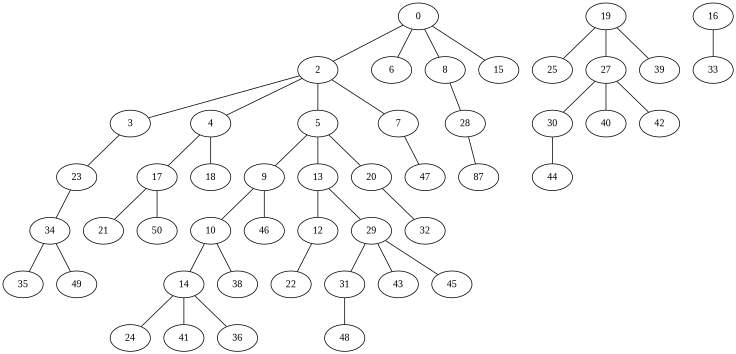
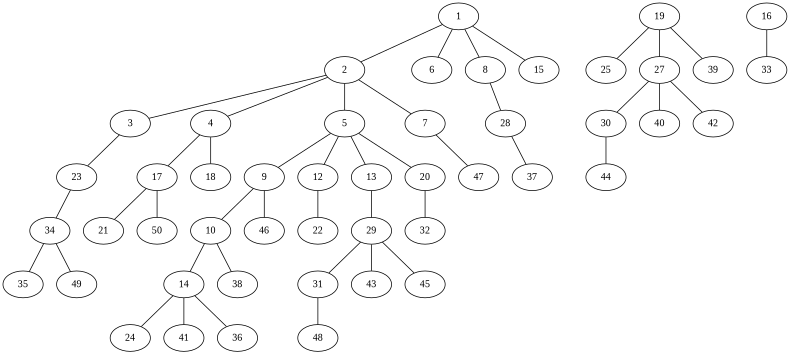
node "0": label "0" -> "1"
node "87": label "87" -> "37"
edge "13" -- "12": now "5" -- "12"
